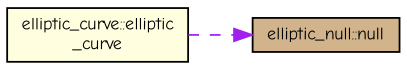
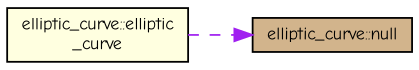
node "elliptic_null::null": label "elliptic_null::null" -> "elliptic_curve::null"
